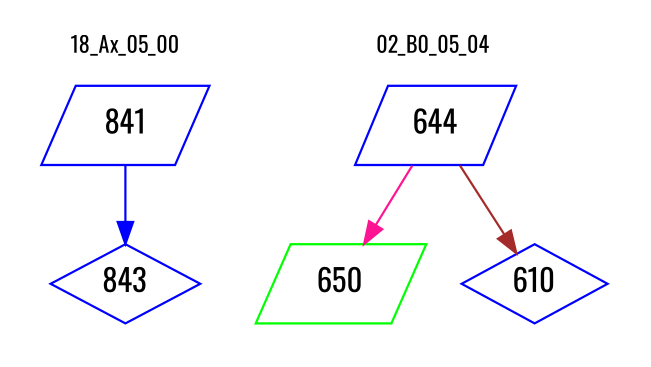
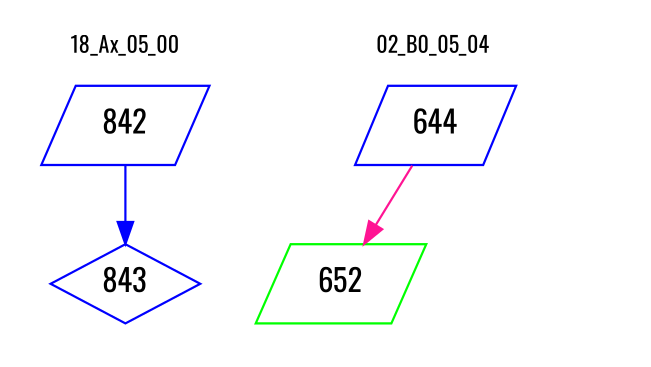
node "841": label "841" -> "842"
node "650": label "650" -> "652"
node "610": removed
